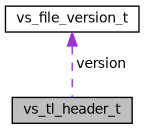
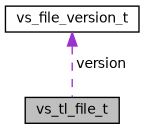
node "vs_tl_header_t": label "vs_tl_header_t" -> "vs_tl_file_t"
